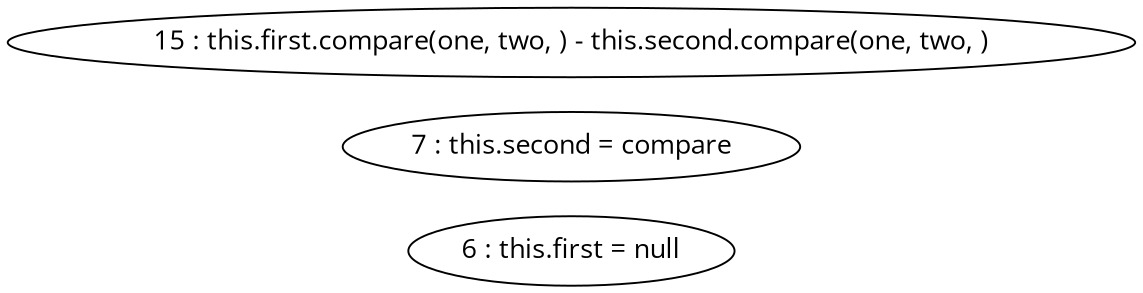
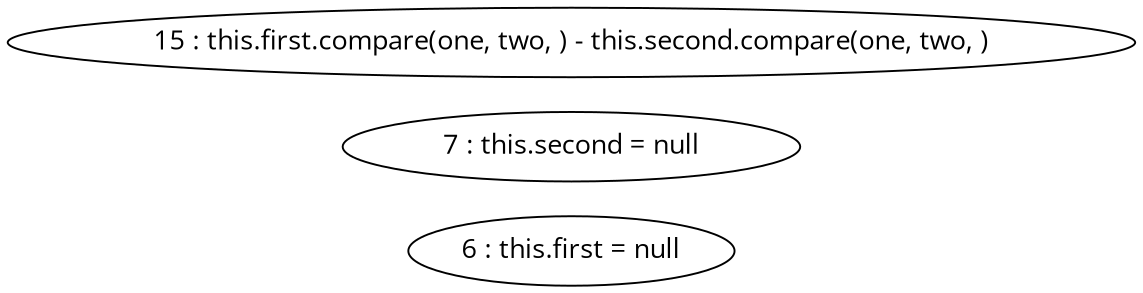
node "7 : this.second = compare": label "7 : this.second = compare" -> "7 : this.second = null"
